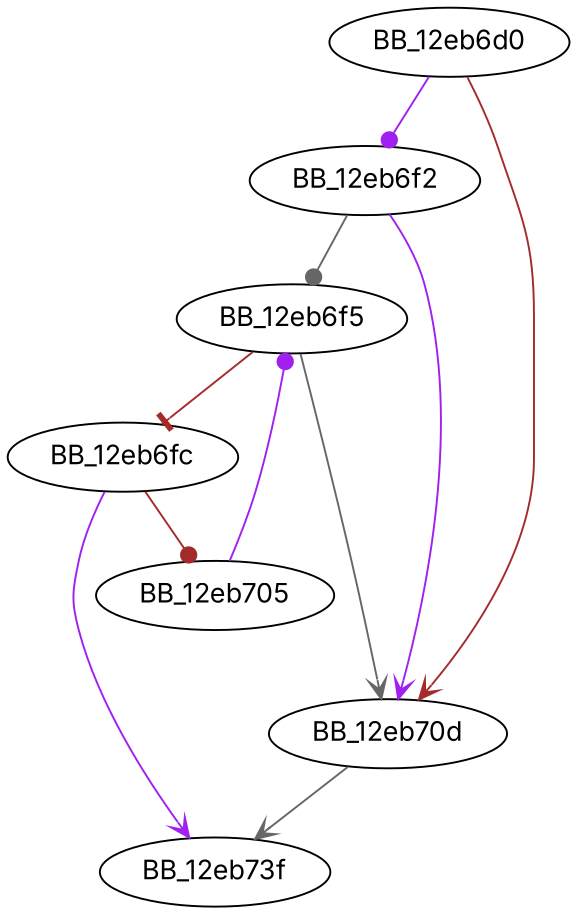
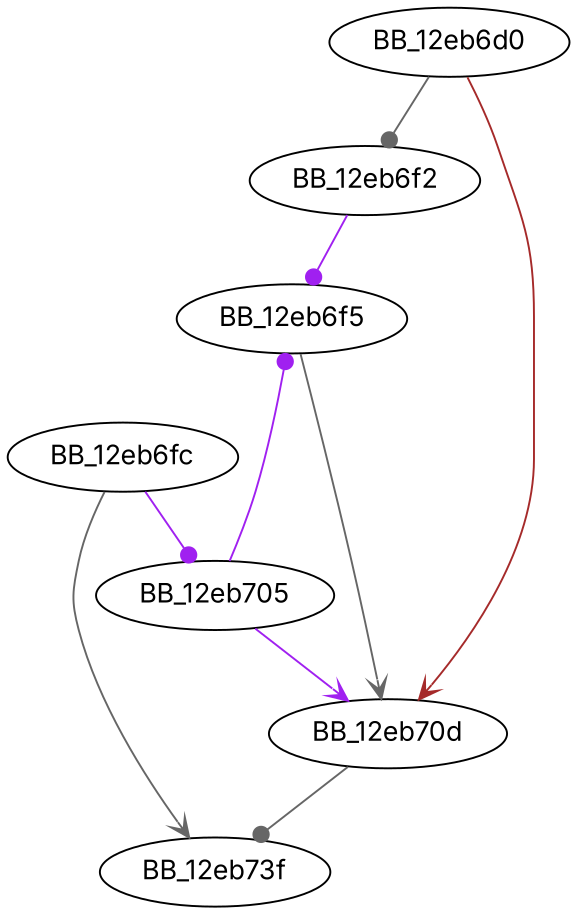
edge "BB_12eb6d0" -> "BB_12eb6f2": color purple -> gray40
edge "BB_12eb6f2" -> "BB_12eb6f5": color gray40 -> purple
edge "BB_12eb6f5" -> "BB_12eb6fc": removed
edge "BB_12eb6f2" -> "BB_12eb70d": now "BB_12eb705" -> "BB_12eb70d"
edge "BB_12eb6fc" -> "BB_12eb705": color brown -> purple
edge "BB_12eb6fc" -> "BB_12eb73f": color purple -> gray40
edge "BB_12eb70d" -> "BB_12eb73f": arrowhead vee -> dot
